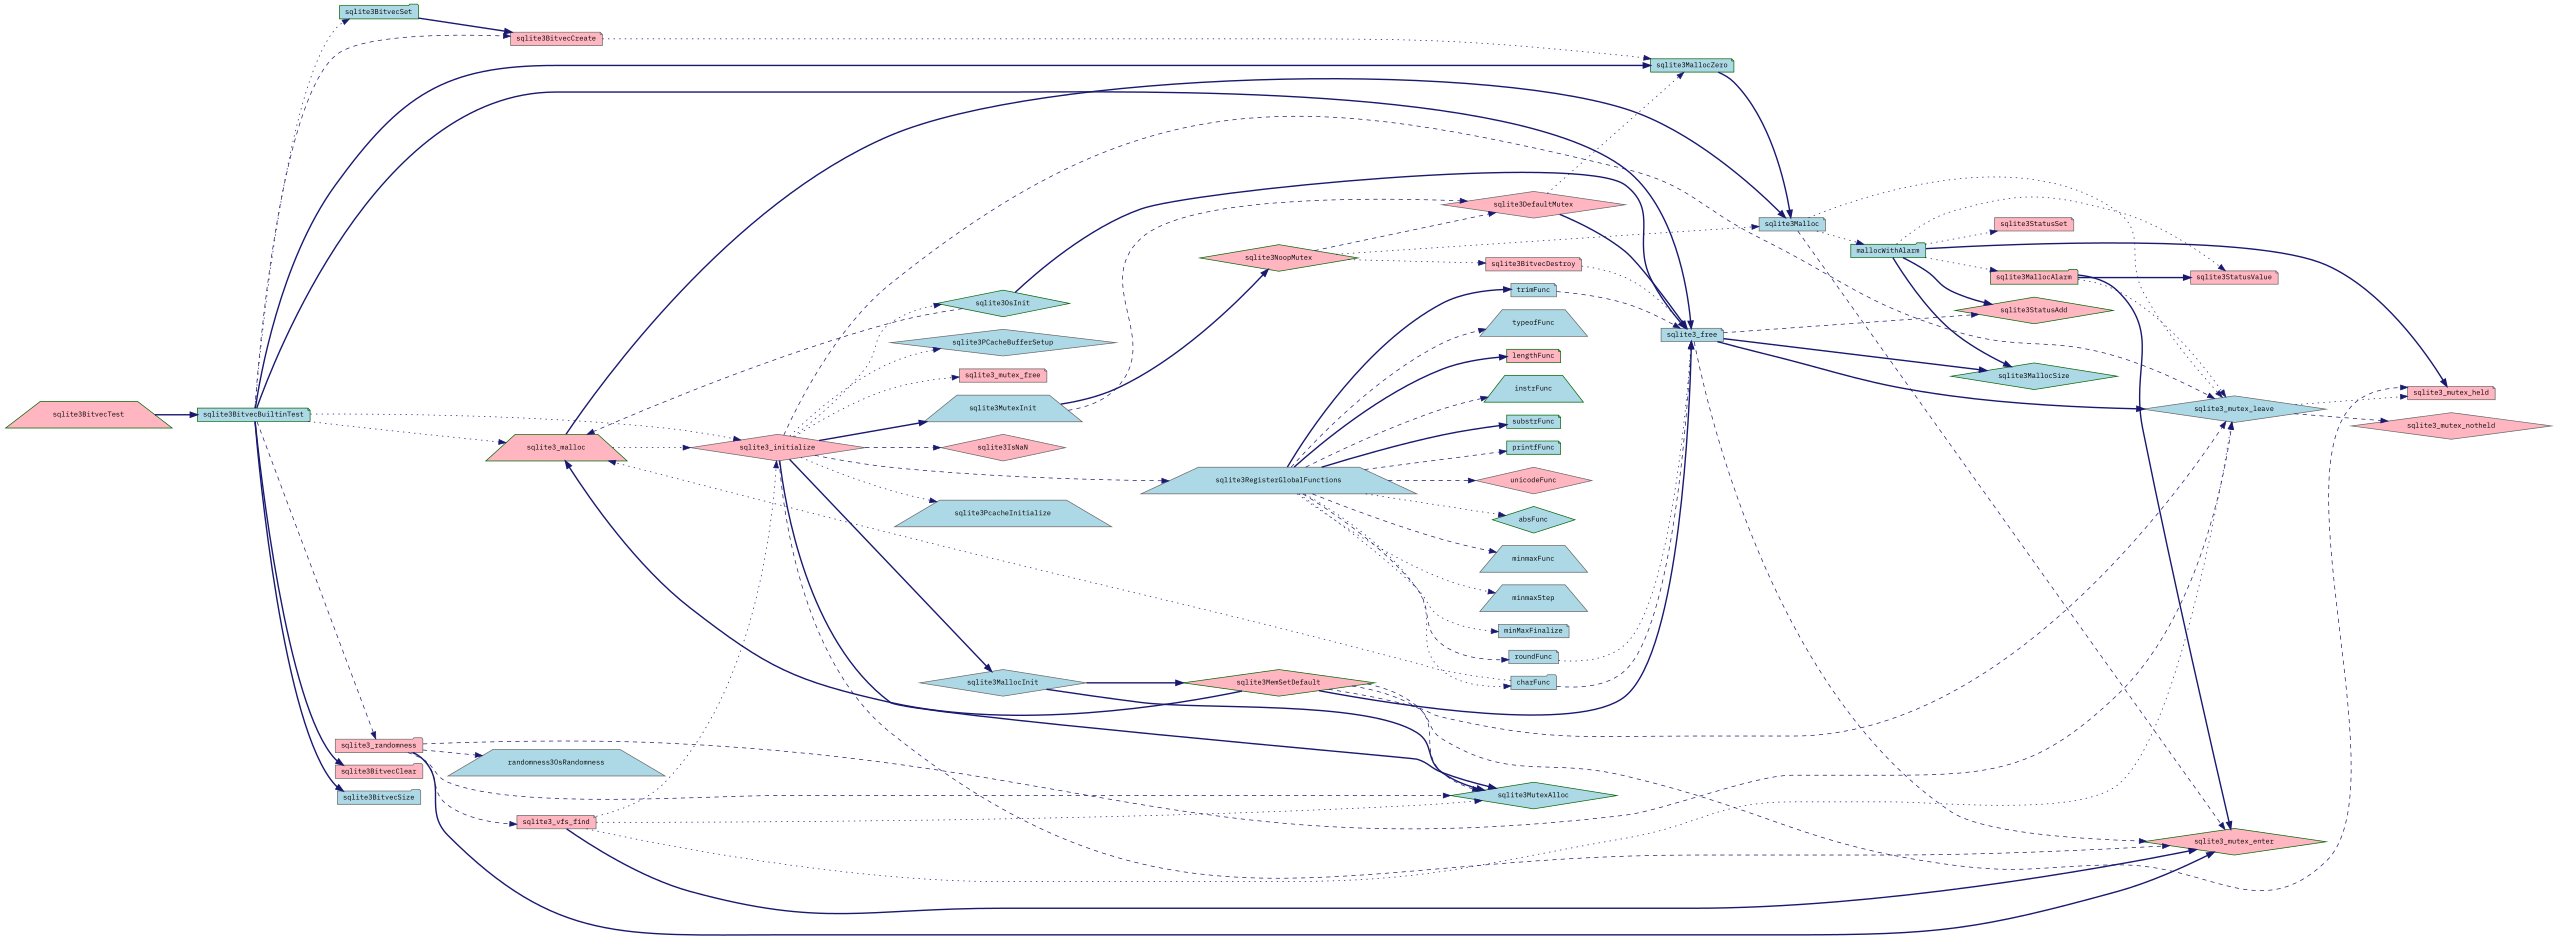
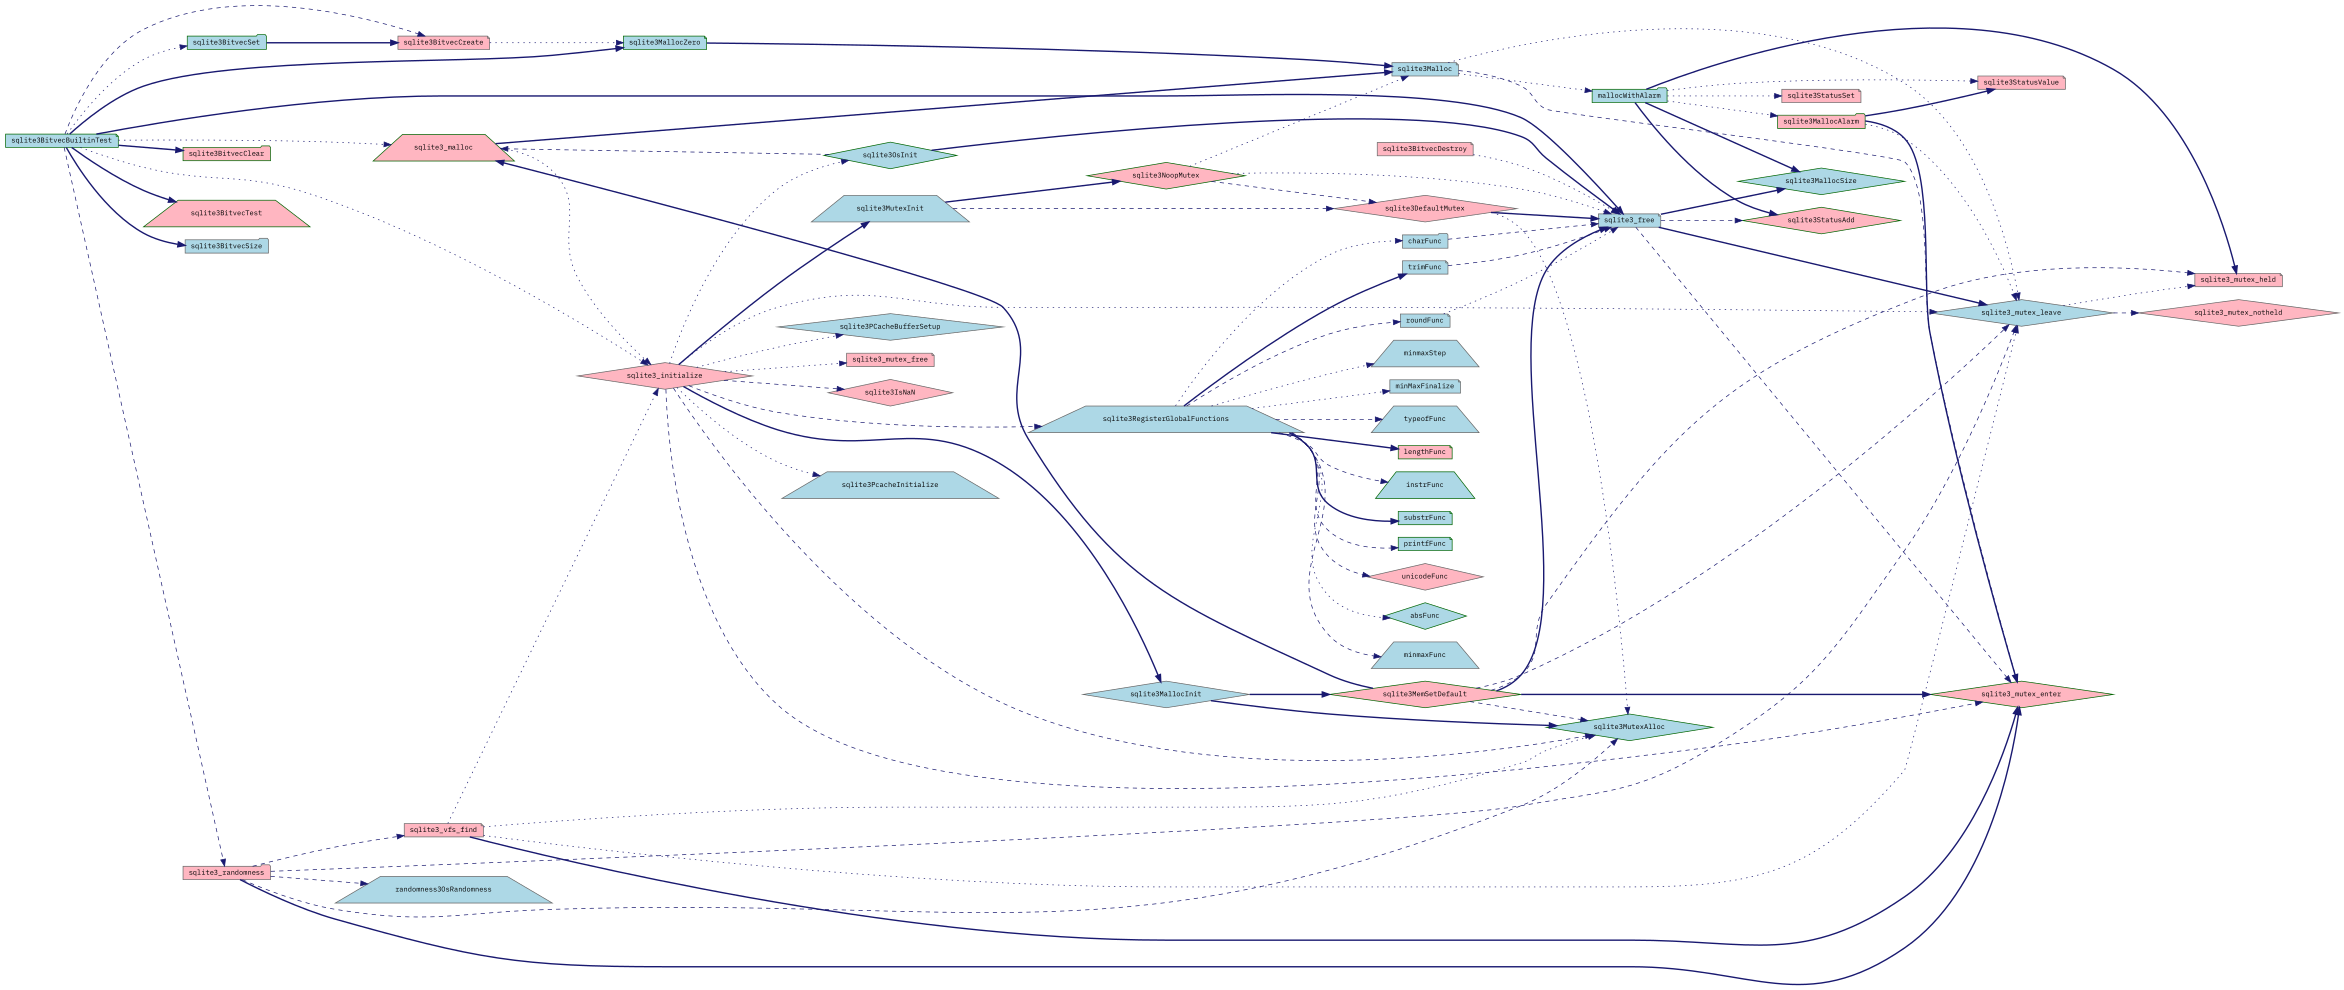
edge "sqlite3_initialize" -> "sqlite3_mutex_leave": style dashed -> dotted
edge "sqlite3DefaultMutex" -> "sqlite3MallocZero": now "sqlite3DefaultMutex" -> "sqlite3MutexAlloc"
edge "sqlite3NoopMutex" -> "sqlite3BitvecDestroy": now "sqlite3NoopMutex" -> "sqlite3_free"
edge "sqlite3BitvecTest" -> "sqlite3BitvecBuiltinTest": reversed
edge "charFunc" -> "sqlite3_malloc": removed
edge "sqlite3MemSetDefault" -> "sqlite3_mutex_enter": added
edge "sqlite3_initialize" -> "sqlite3MutexAlloc": style bold -> dashed
node "sqlite3BitvecClear": color gray40 -> darkgreen
